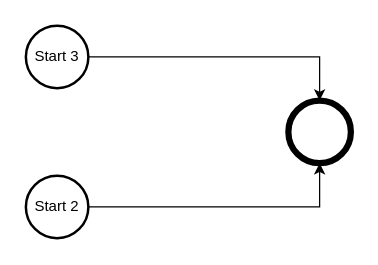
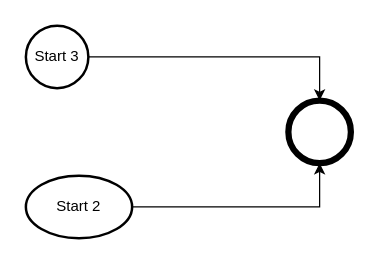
node "Start 2": size 63x63 -> 106x63
